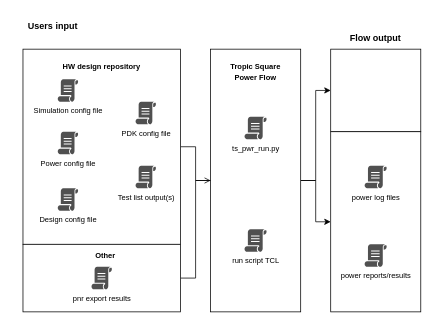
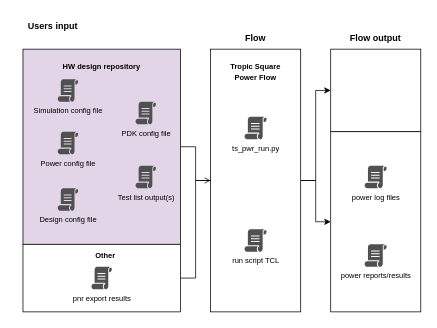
node "Flow": added
node "HW design repository": fillcolor #ffffff -> #e1d5e7
